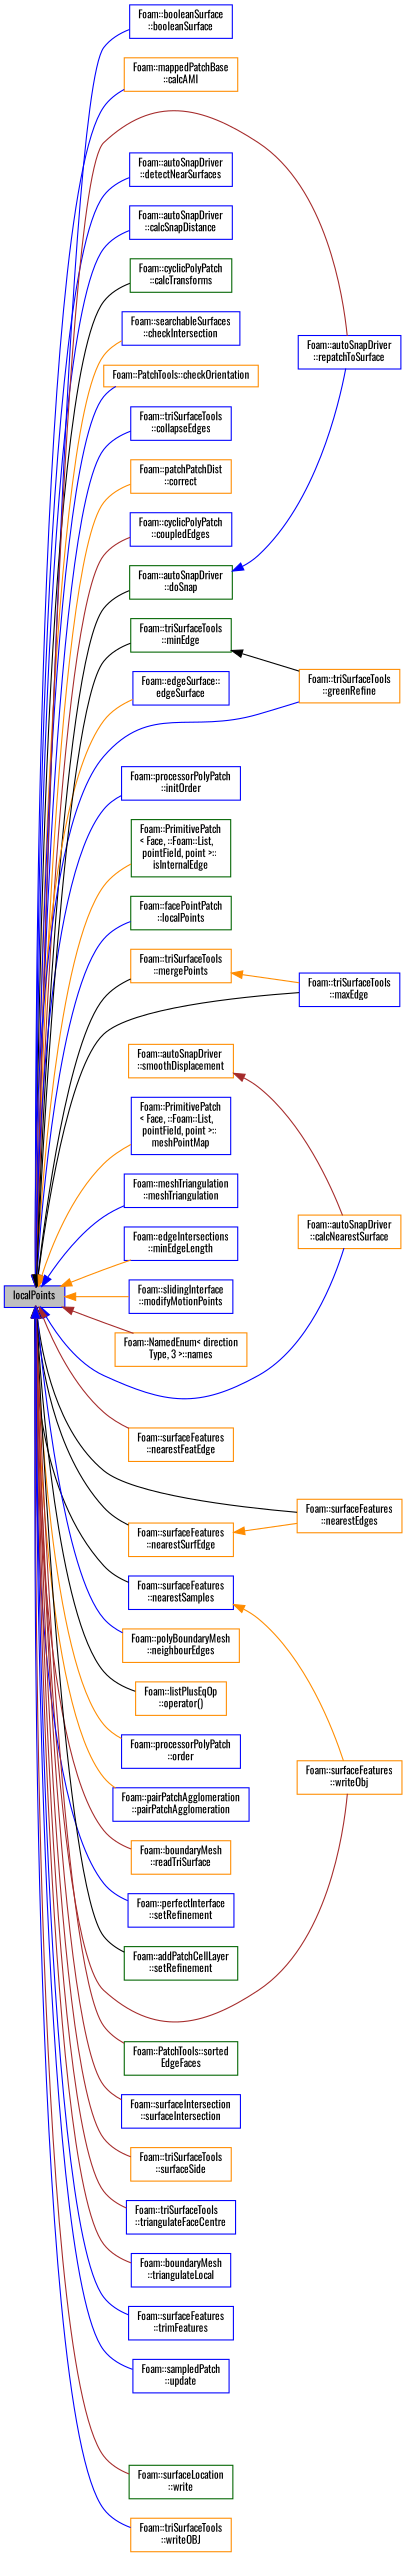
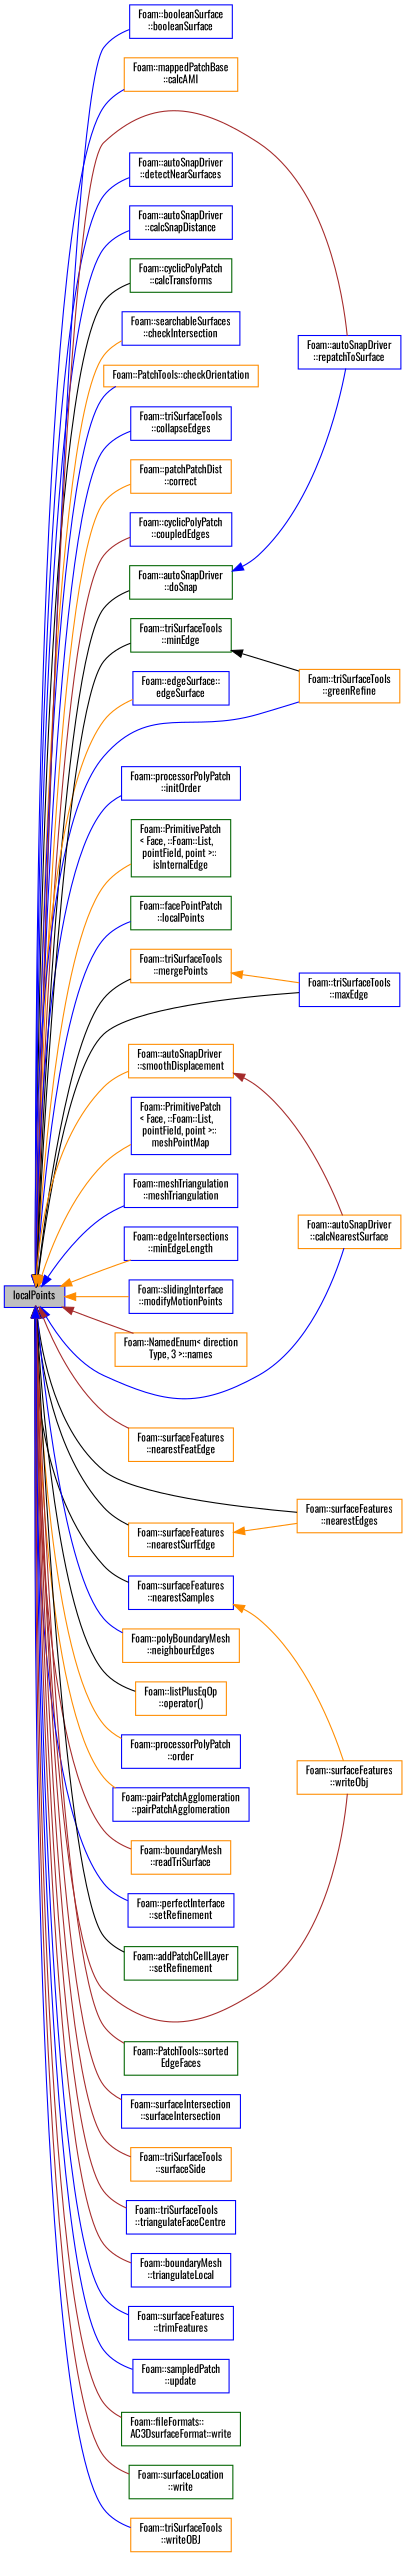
edge "Foam::autoSnapDriver ::smoothDisplacement" -> "localPoints": added
node "Foam::fileFormats:: AC3DsurfaceFormat::write": added
